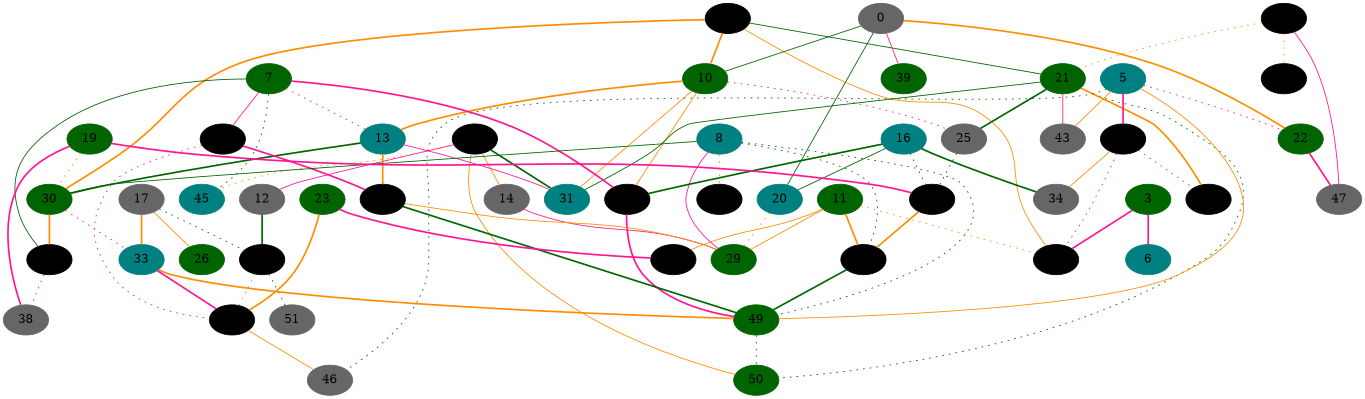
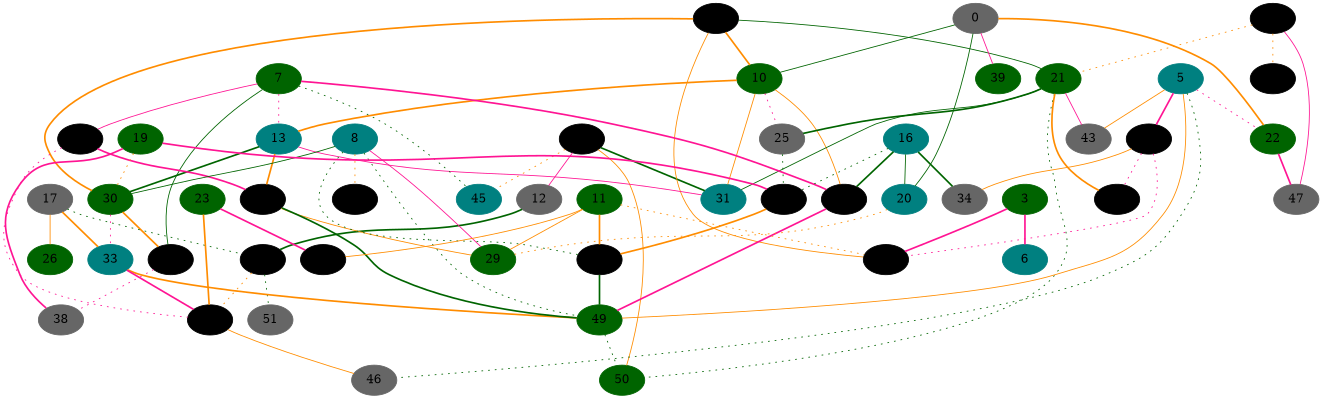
node "14": removed
